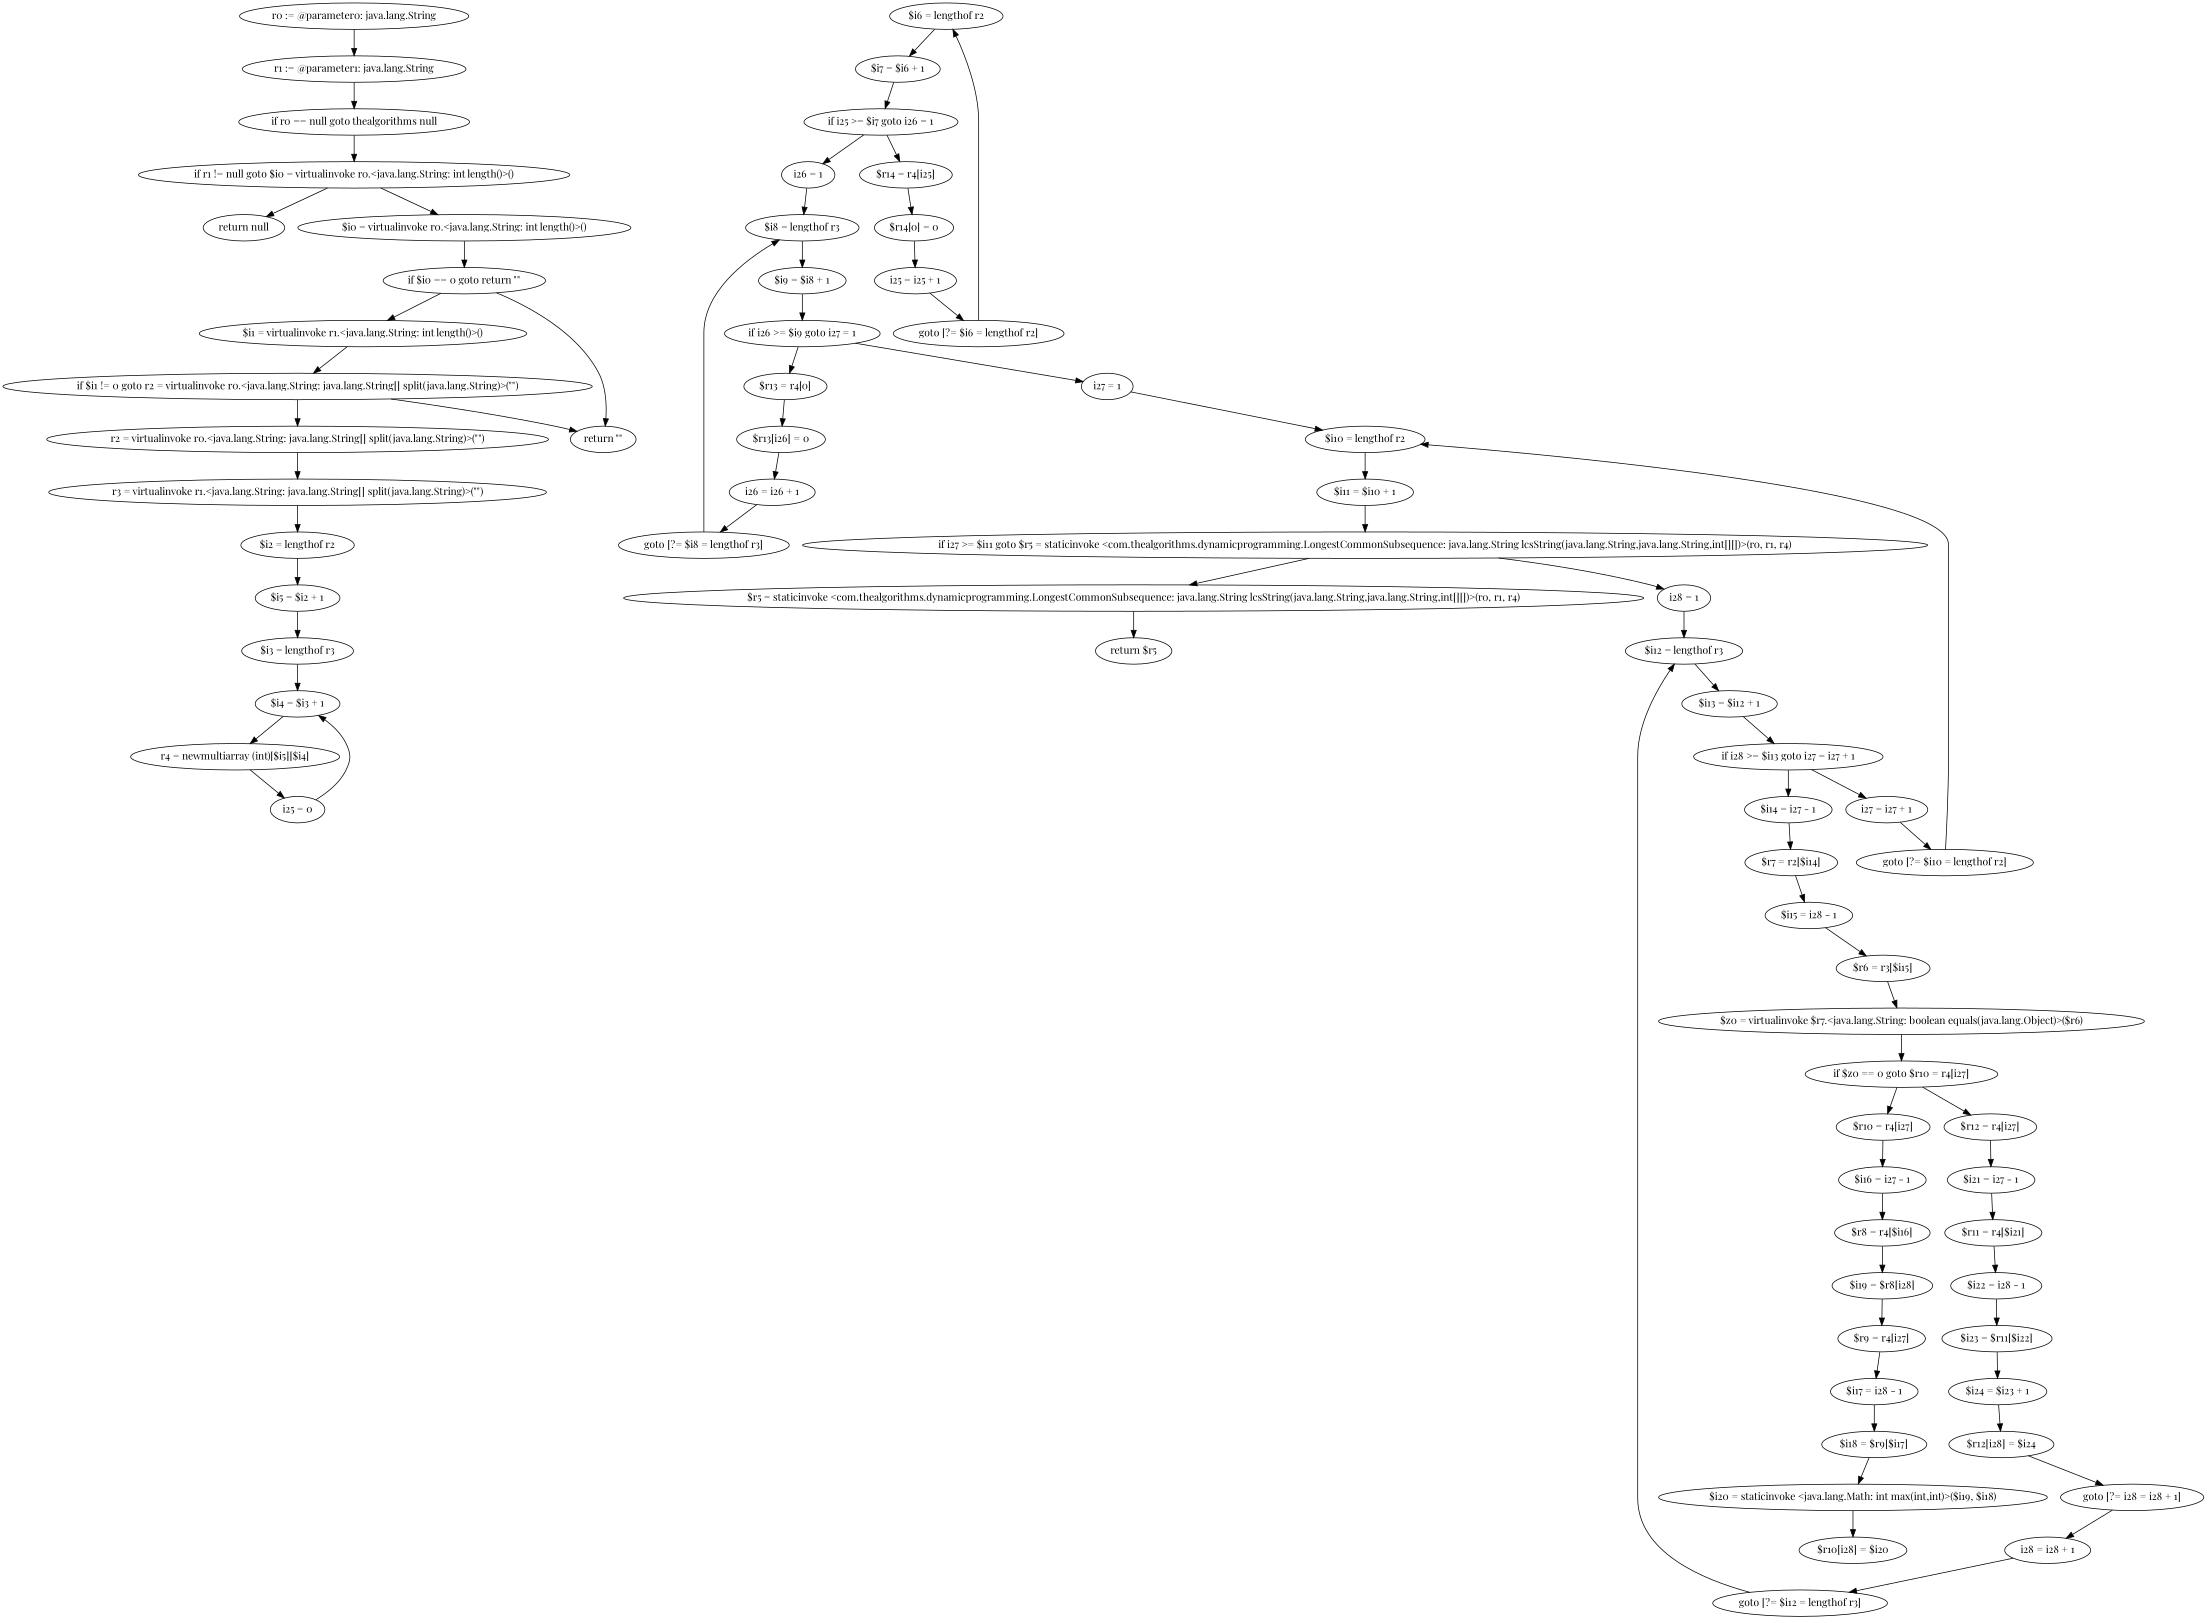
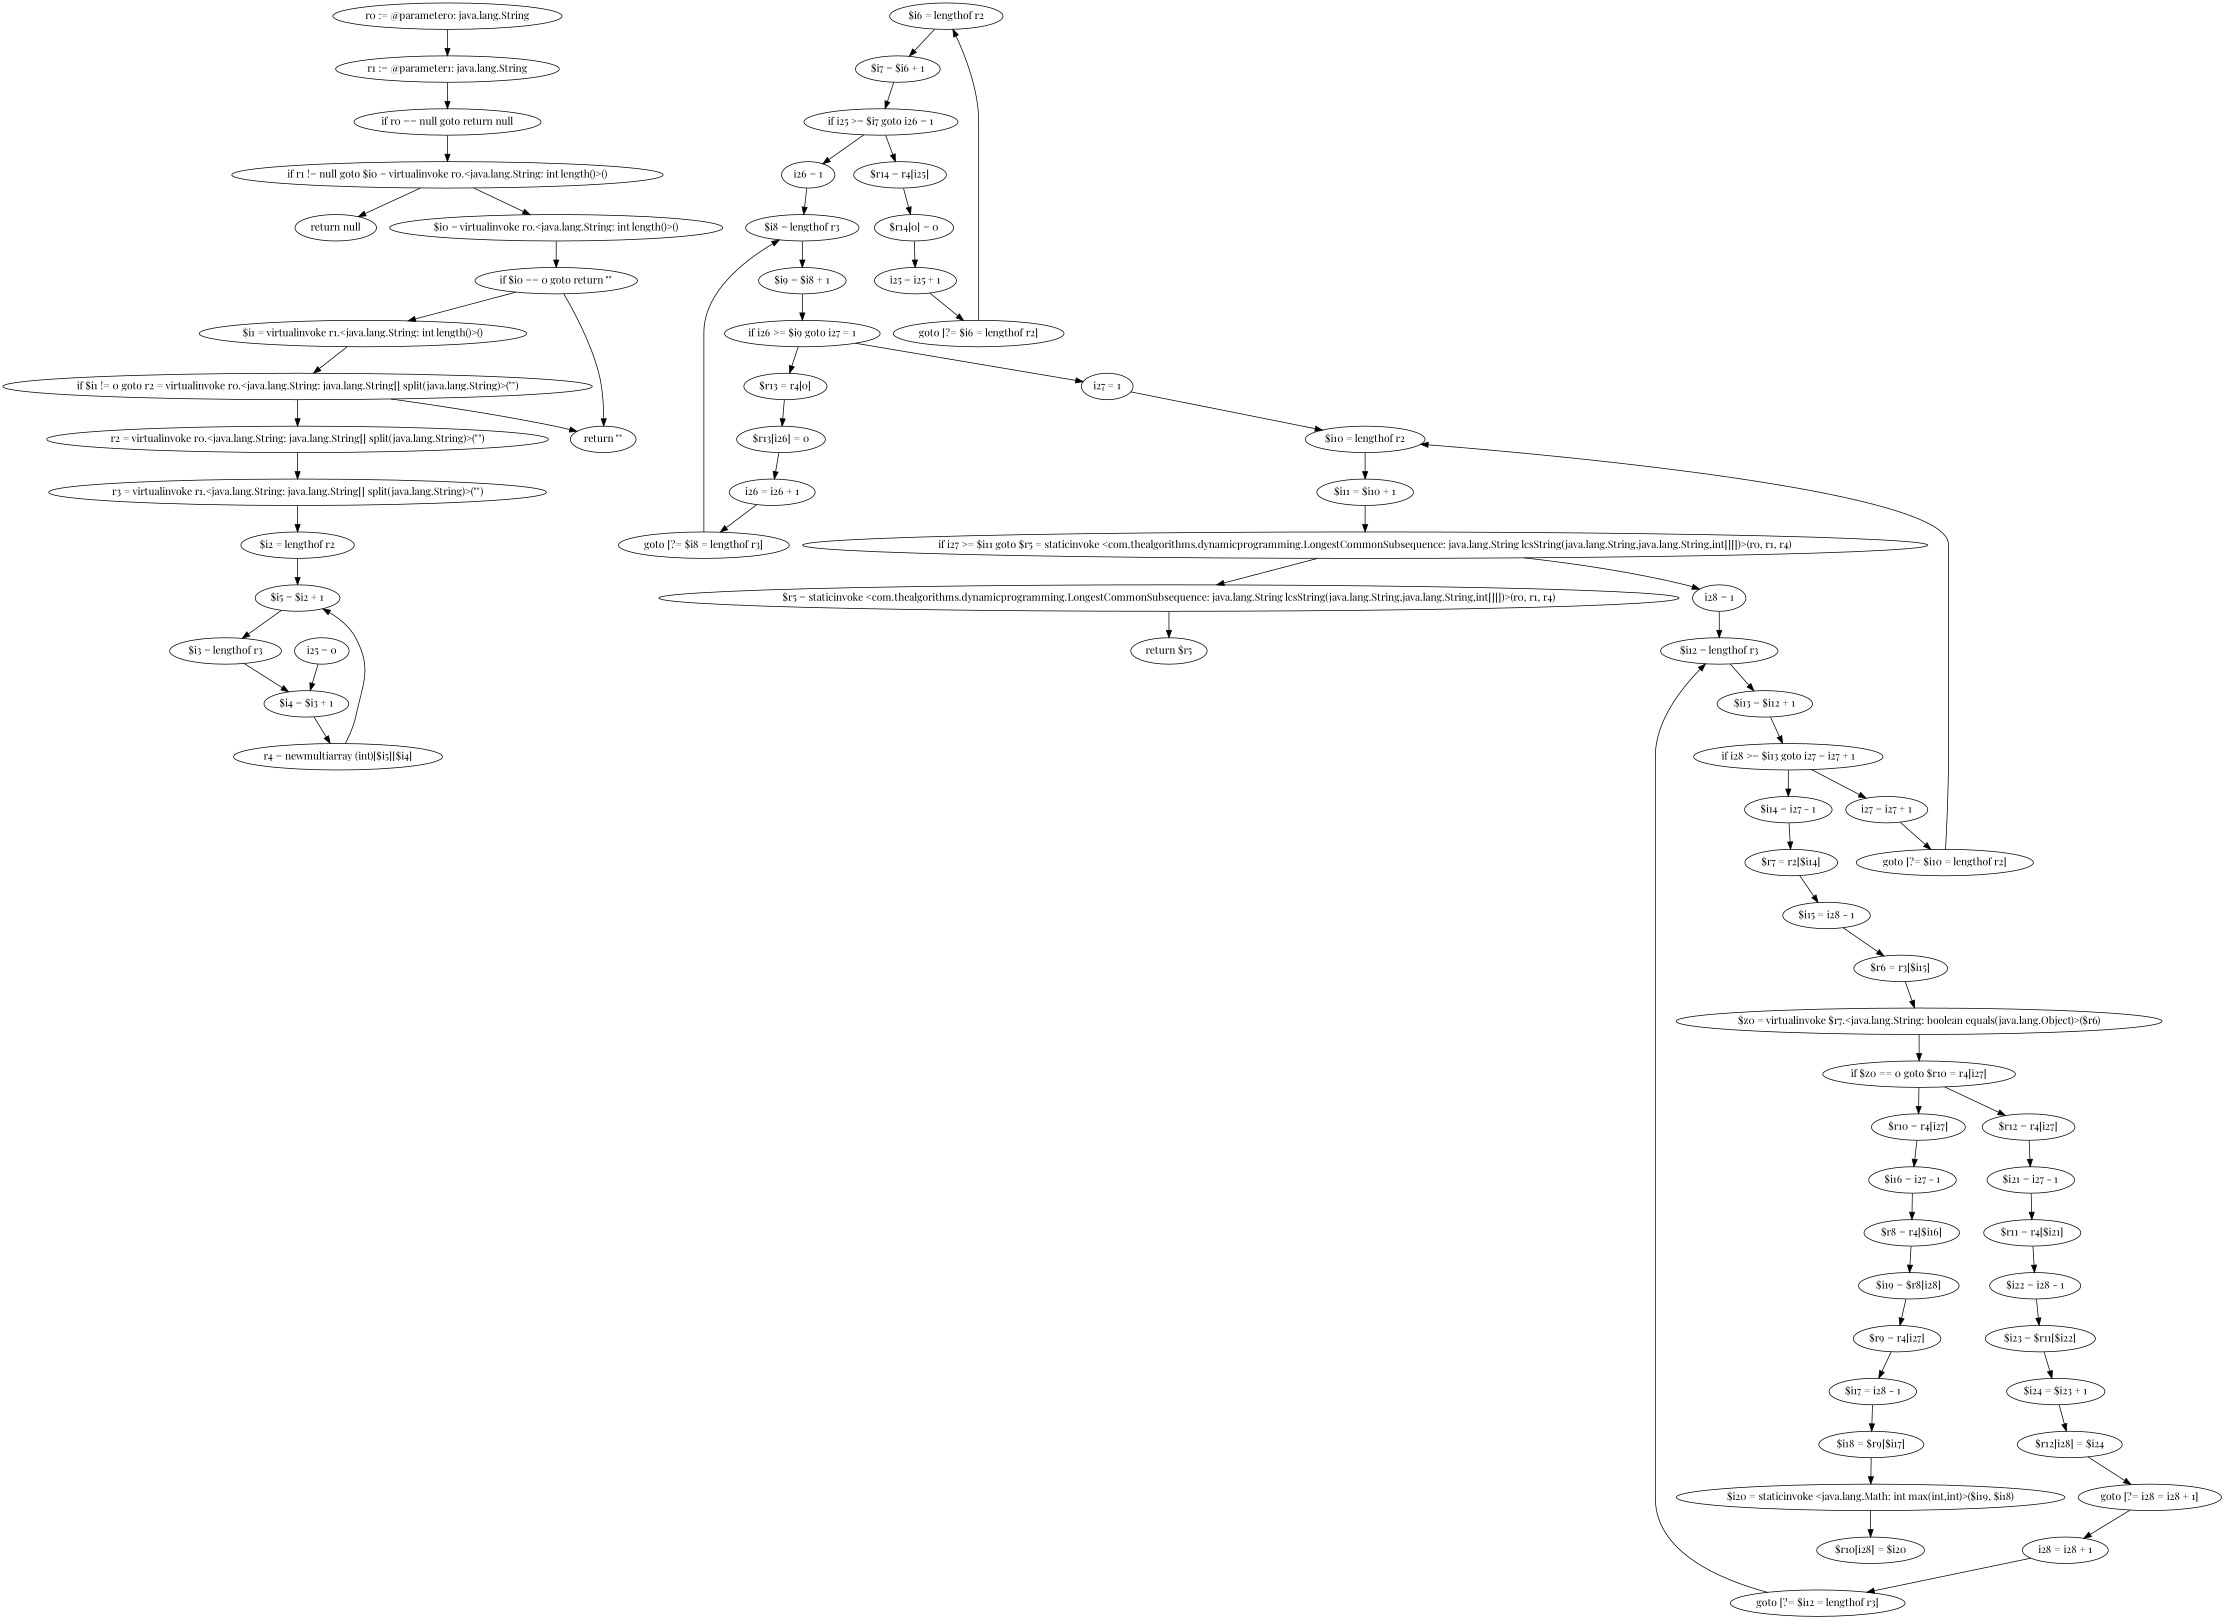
node "if r0 == null goto thealgorithms null": label "if r0 == null goto thealgorithms null" -> "if r0 == null goto return null"
edge "r4 = newmultiarray (int)[$i5][$i4]" -> "i25 = 0": now "r4 = newmultiarray (int)[$i5][$i4]" -> "$i5 = $i2 + 1"
